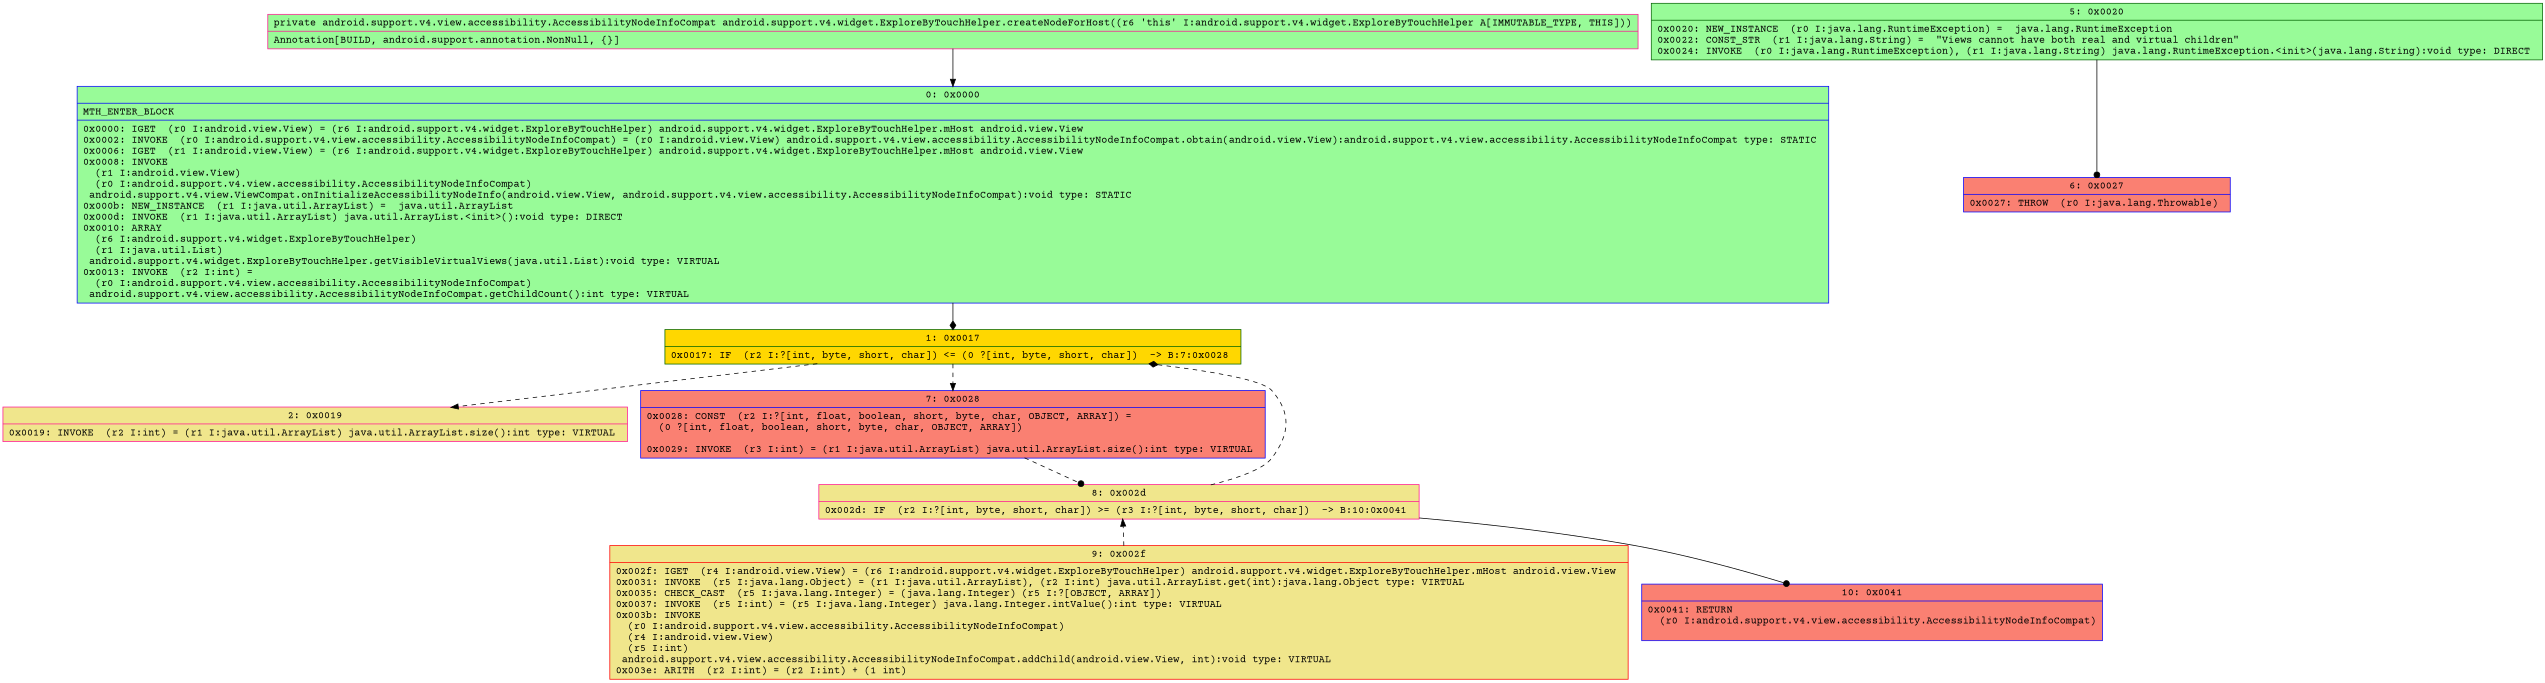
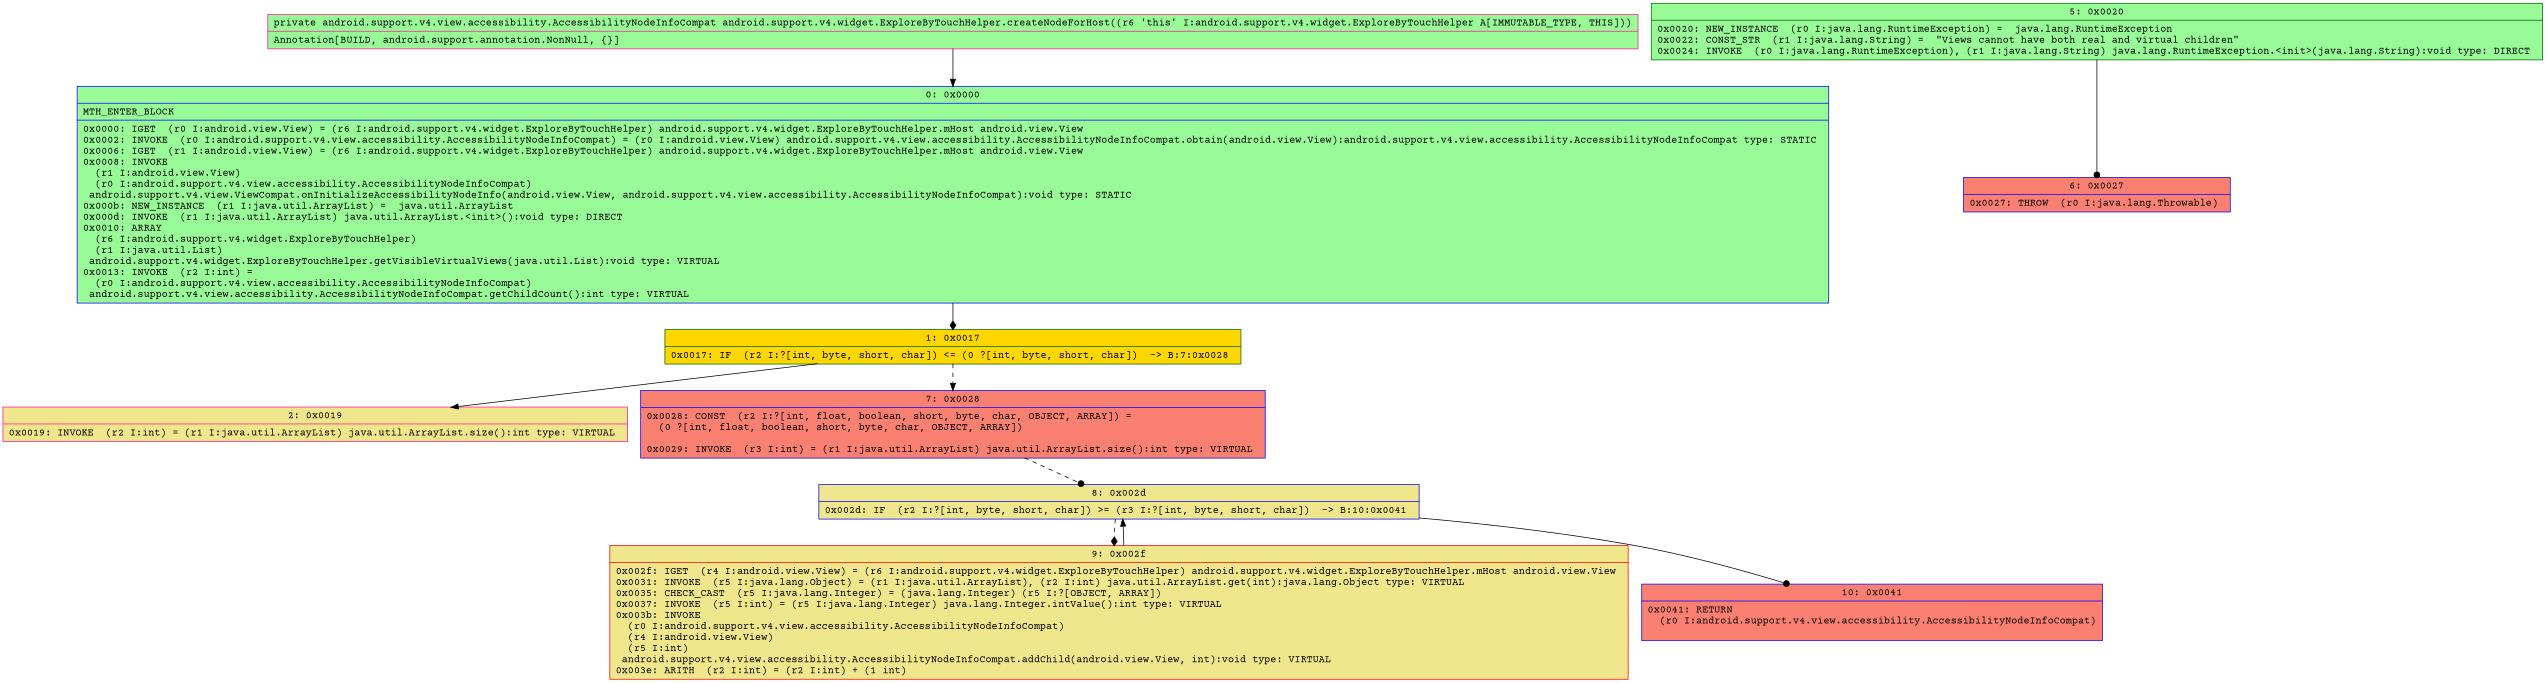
edge "1: 0x0017" -> "2: 0x0019": style dashed -> solid
edge "8: 0x002d" -> "1: 0x0017": now "8: 0x002d" -> "9: 0x002f"
node "8: 0x002d": color deeppink -> blue
edge "9: 0x002f" -> "8: 0x002d": style dashed -> solid
